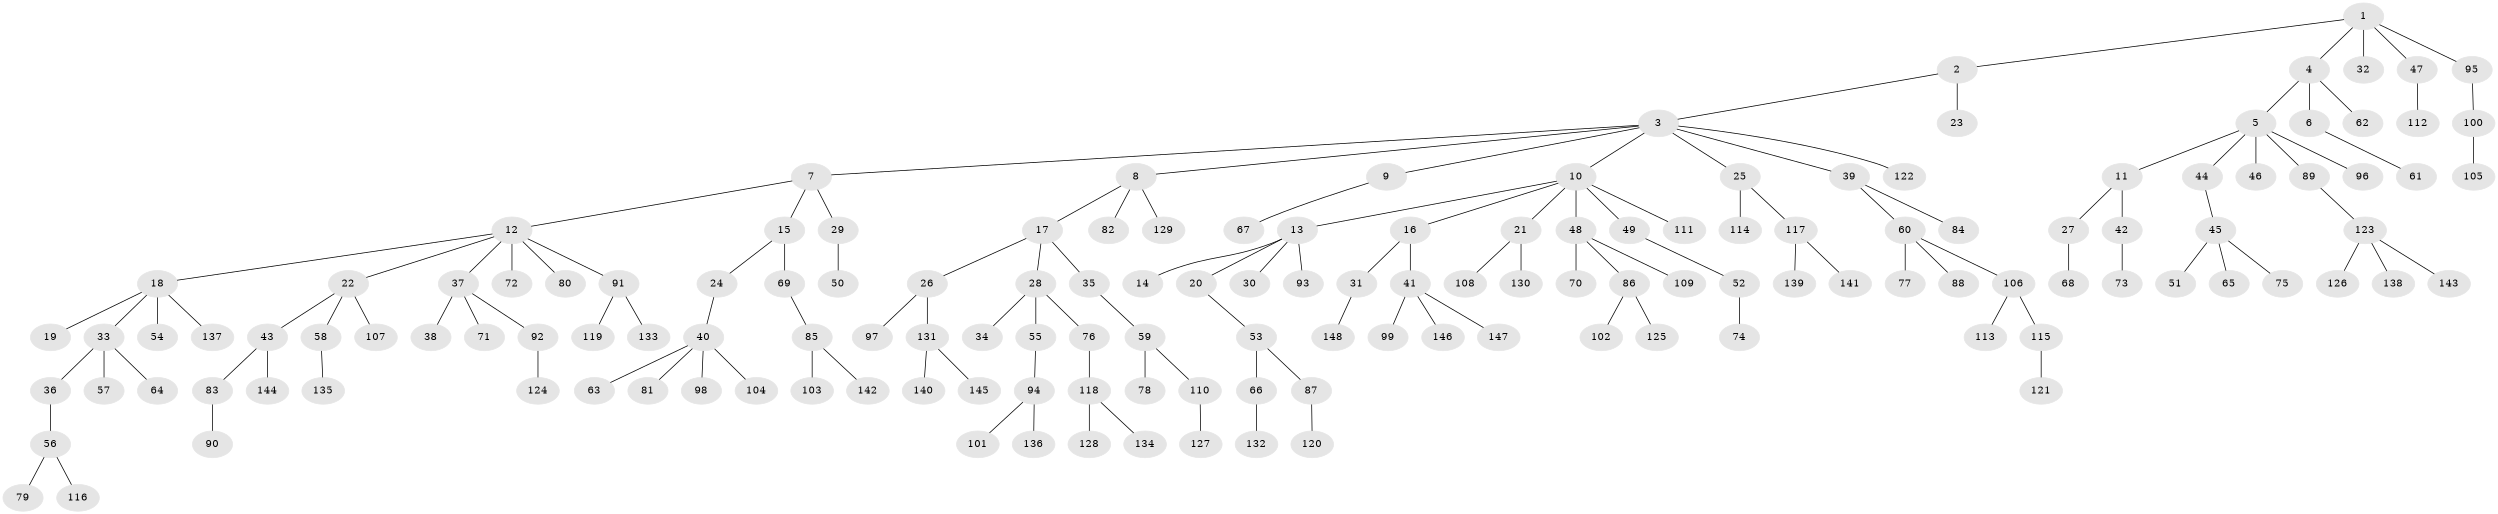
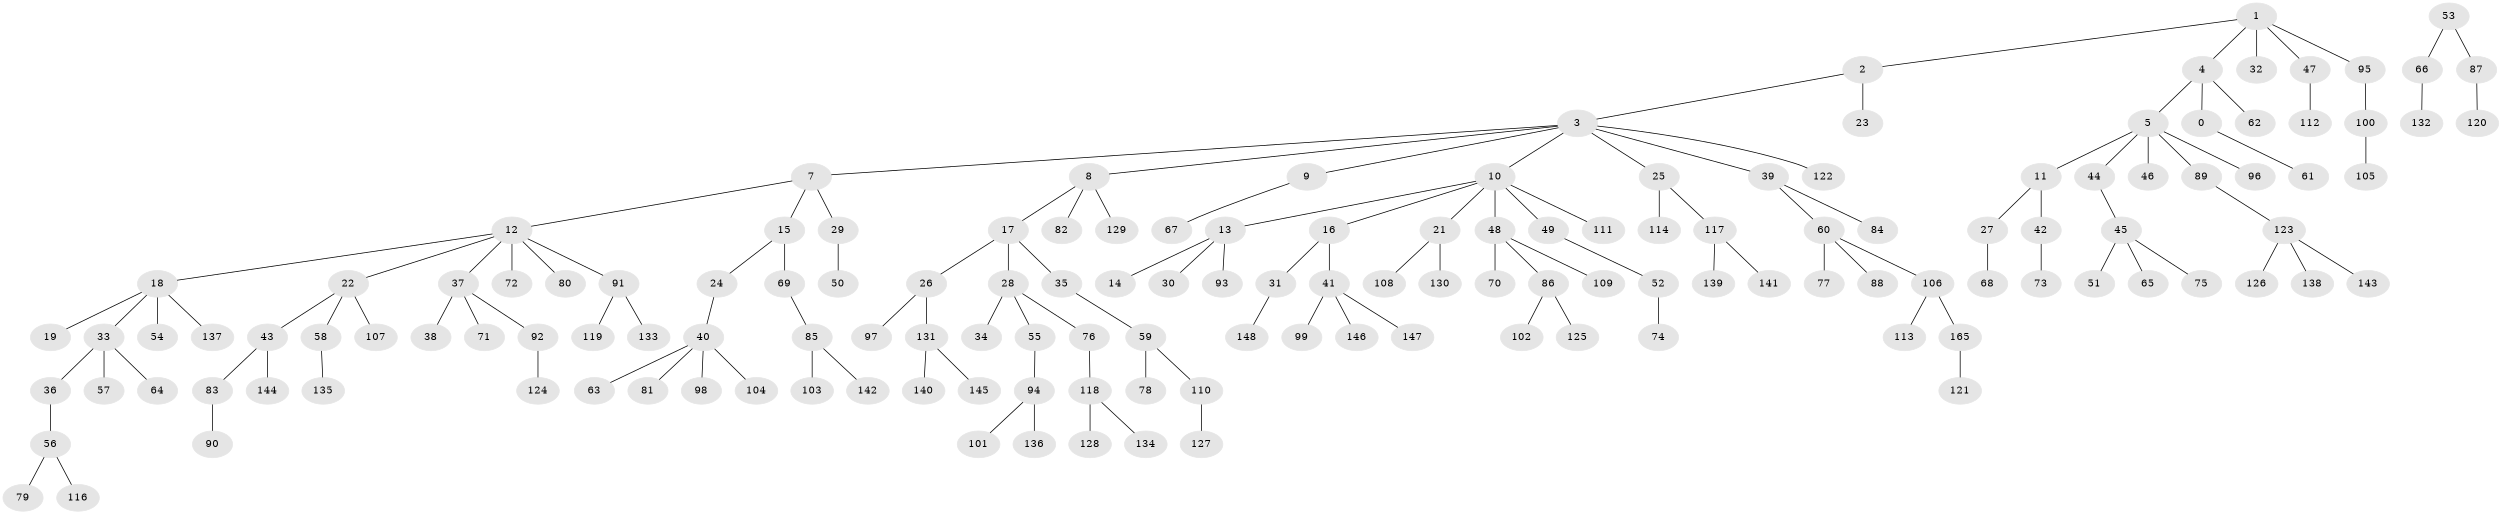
node "6": label "6" -> "0"
node "20": removed
node "115": label "115" -> "165"
